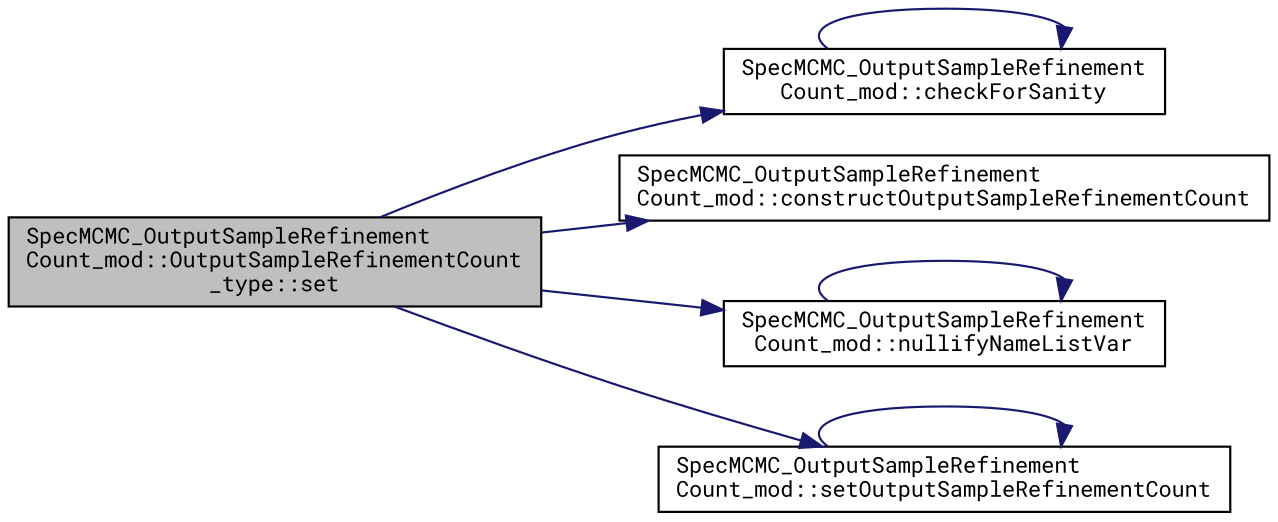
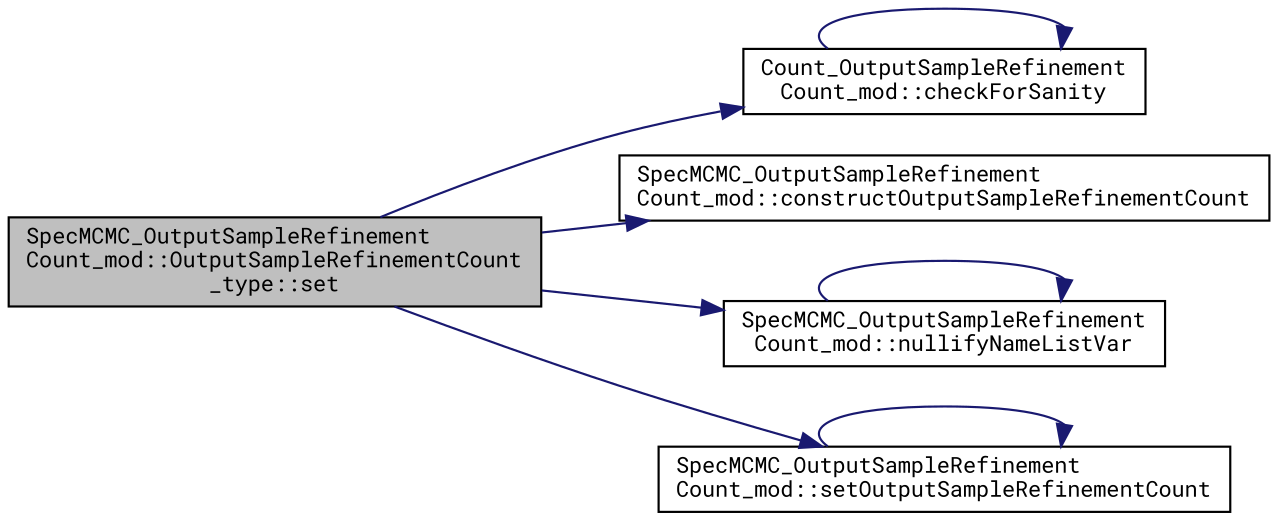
node "SpecMCMC_OutputSampleRefinement Count_mod::checkForSanity": label "SpecMCMC_OutputSampleRefinement Count_mod::checkForSanity" -> "Count_OutputSampleRefinement Count_mod::checkForSanity"
